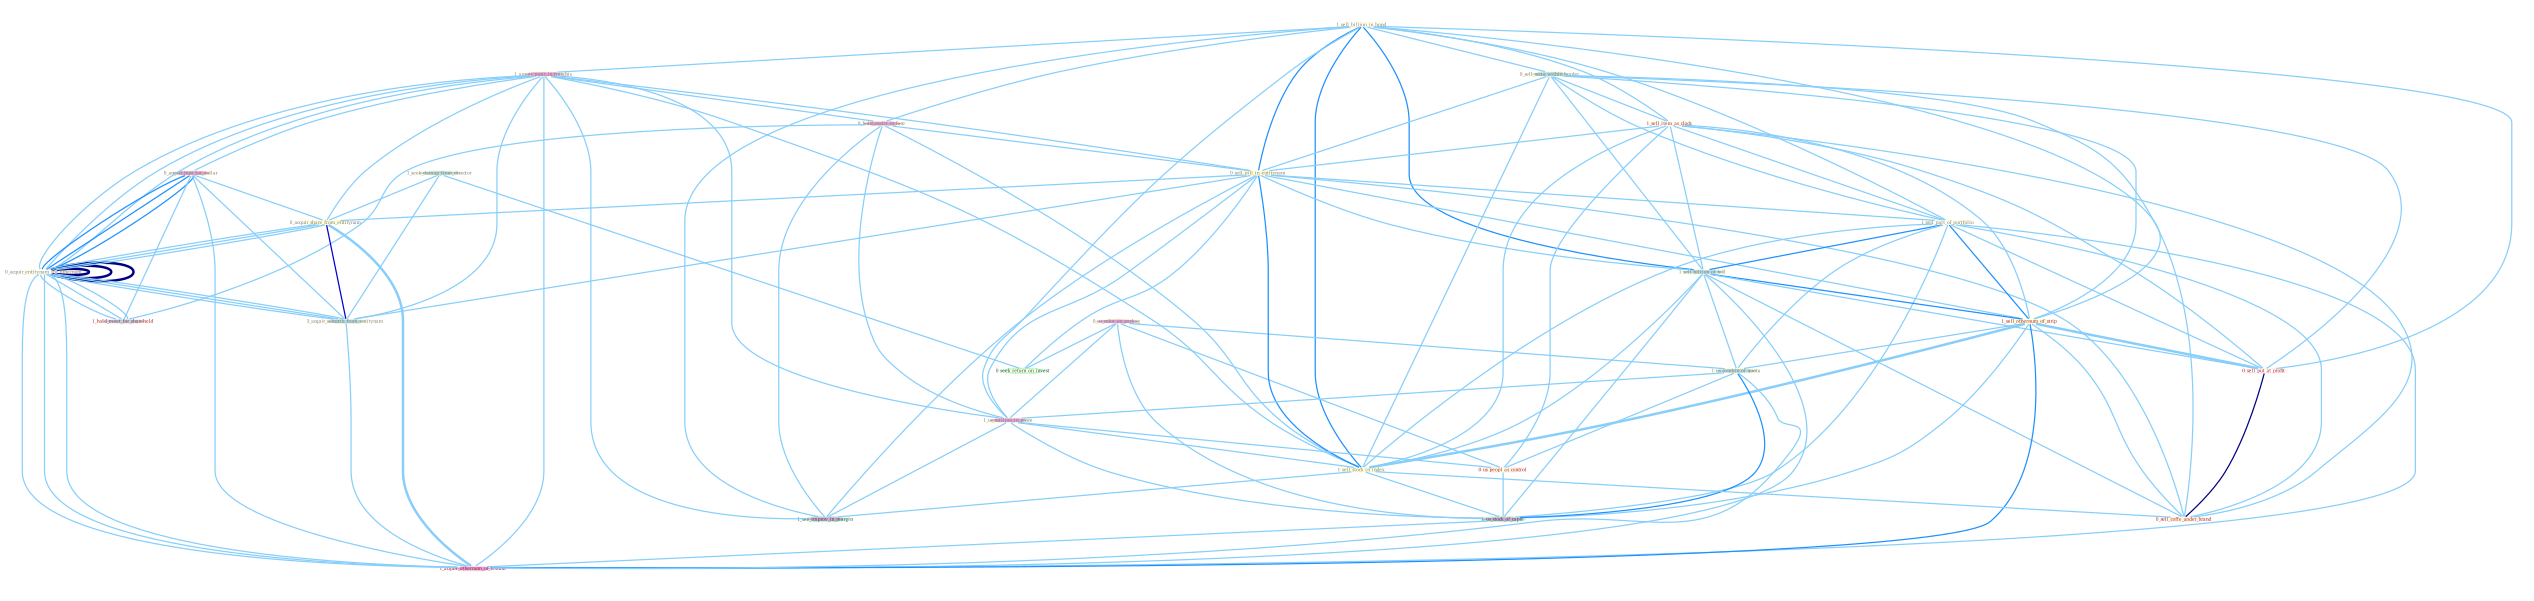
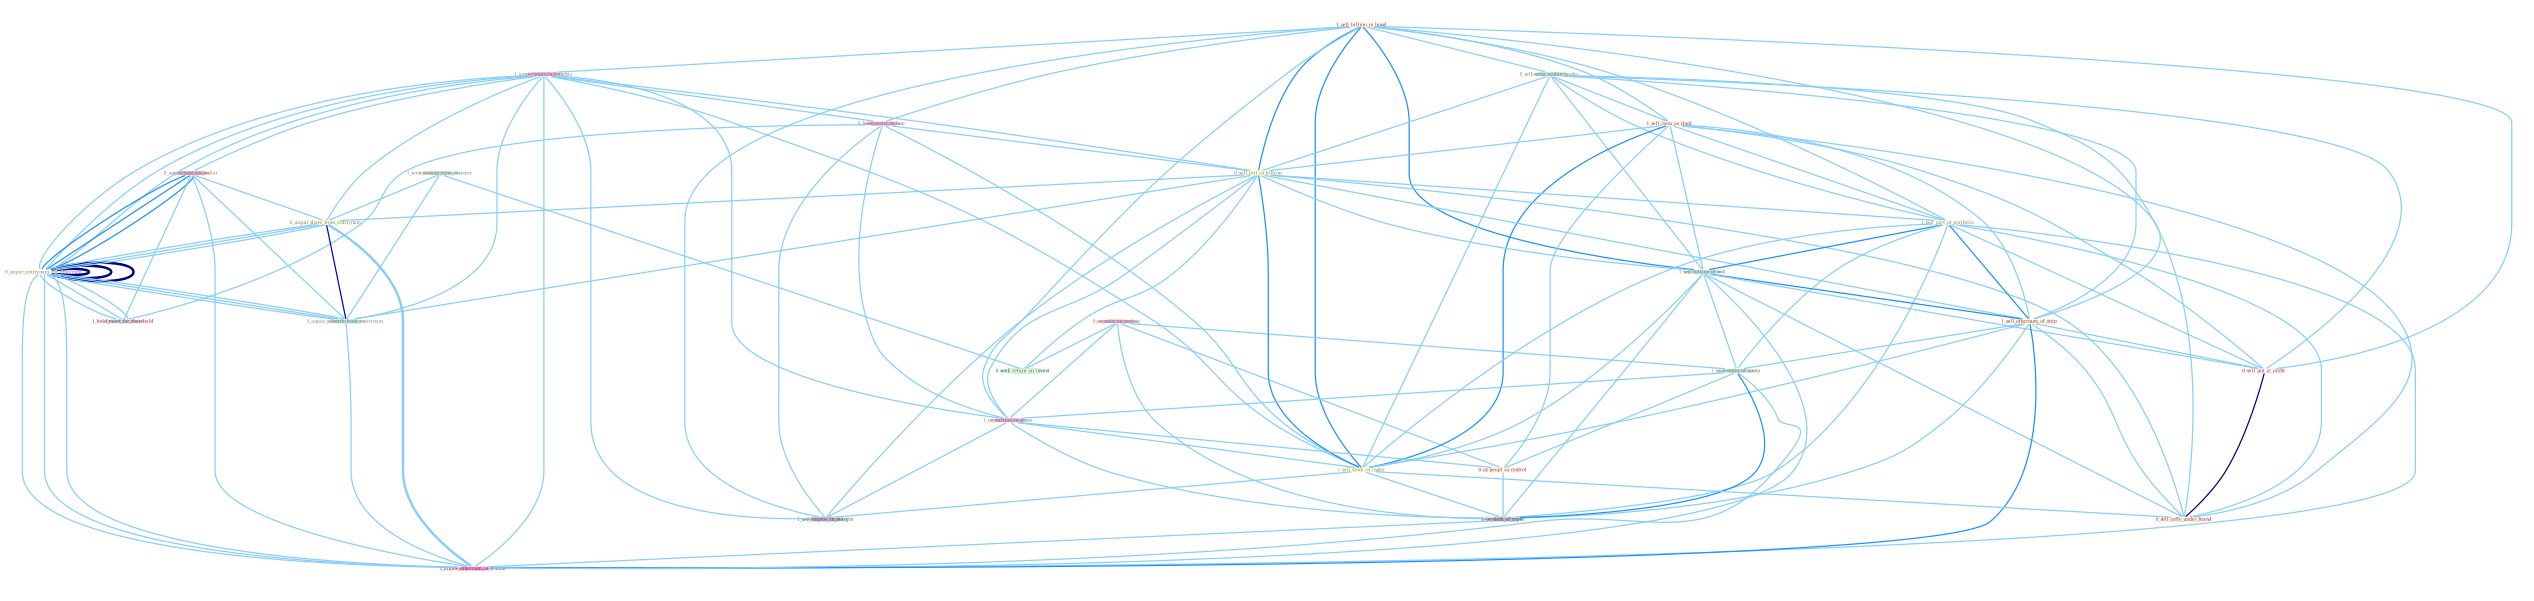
node "1_sell_billion_in_bond": fontcolor #8b7d6b -> #b22222
node "0_sell_pill_in_entitynam": label "0_sell_pill_in_entitynam" -> "0_sell_pill_in_billion"
edge "1_sell_item_as_clock" -- "1_sell_stock_in_index": color #87cefa -> #1e90ff
edge "1_sell_othernum_of_strip" -- "0_sell_put_at_profit": style bold -> solid
edge "1_sell_othernum_of_strip" -- "1_sell_stock_in_index": style bold -> solid
